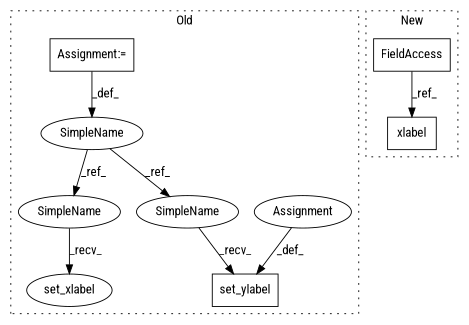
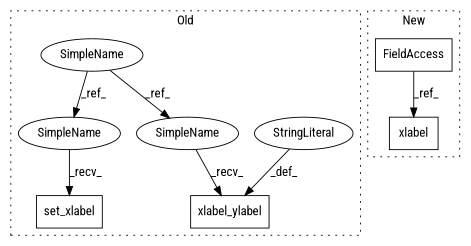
node "Assignment:=": removed
node "Assignment": label "Assignment" -> "StringLiteral"
node "set_xlabel": shape ellipse -> box
node "set_ylabel": label "set_ylabel" -> "xlabel_ylabel"
